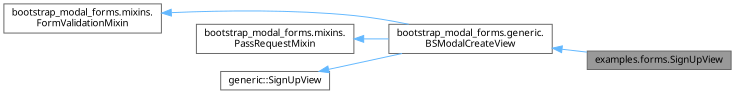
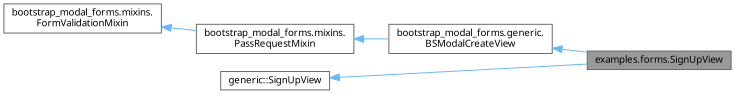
edge "bootstrap_modal_forms.generic. BSModalCreateView" -> "bootstrap_modal_forms.mixins. FormValidationMixin": now "bootstrap_modal_forms.mixins. PassRequestMixin" -> "bootstrap_modal_forms.mixins. FormValidationMixin"
edge "bootstrap_modal_forms.generic. BSModalCreateView" -> "generic::SignUpView": now "examples.forms.SignUpView" -> "generic::SignUpView"
